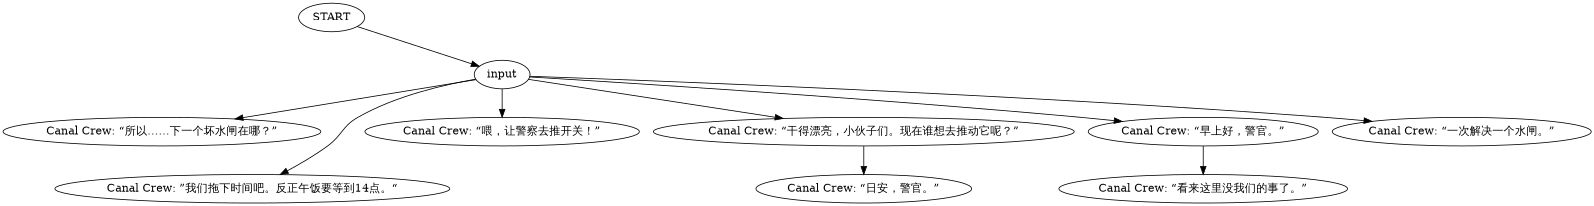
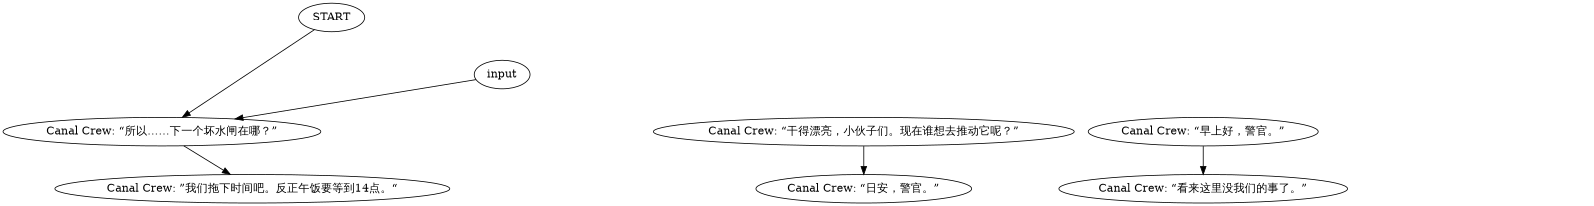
edge "START" -> "input": now "START" -> "Canal Crew: “所以……下一个坏水闸在哪？”"
edge "input" -> "Canal Crew: “早上好，警官。”": removed
edge "input" -> "Canal Crew: “干得漂亮，小伙子们。现在谁想去推动它呢？”": removed
edge "input" -> "Canal Crew: ”我们拖下时间吧。反正午饭要等到14点。“": now "Canal Crew: “所以……下一个坏水闸在哪？”" -> "Canal Crew: ”我们拖下时间吧。反正午饭要等到14点。“"
node "Canal Crew: “喂，让警察去推开关！”": removed
node "Canal Crew: “一次解决一个水闸。”": removed
